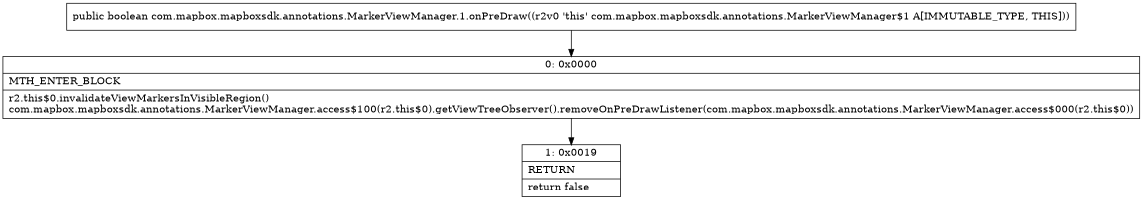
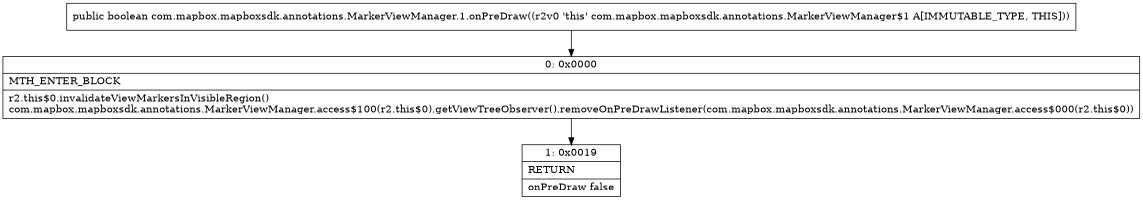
node "1: 0x0019": text "return false" -> "onPreDraw false"
